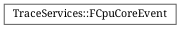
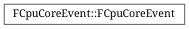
node "TraceServices::FCpuCoreEvent": label "TraceServices::FCpuCoreEvent" -> "FCpuCoreEvent::FCpuCoreEvent"
